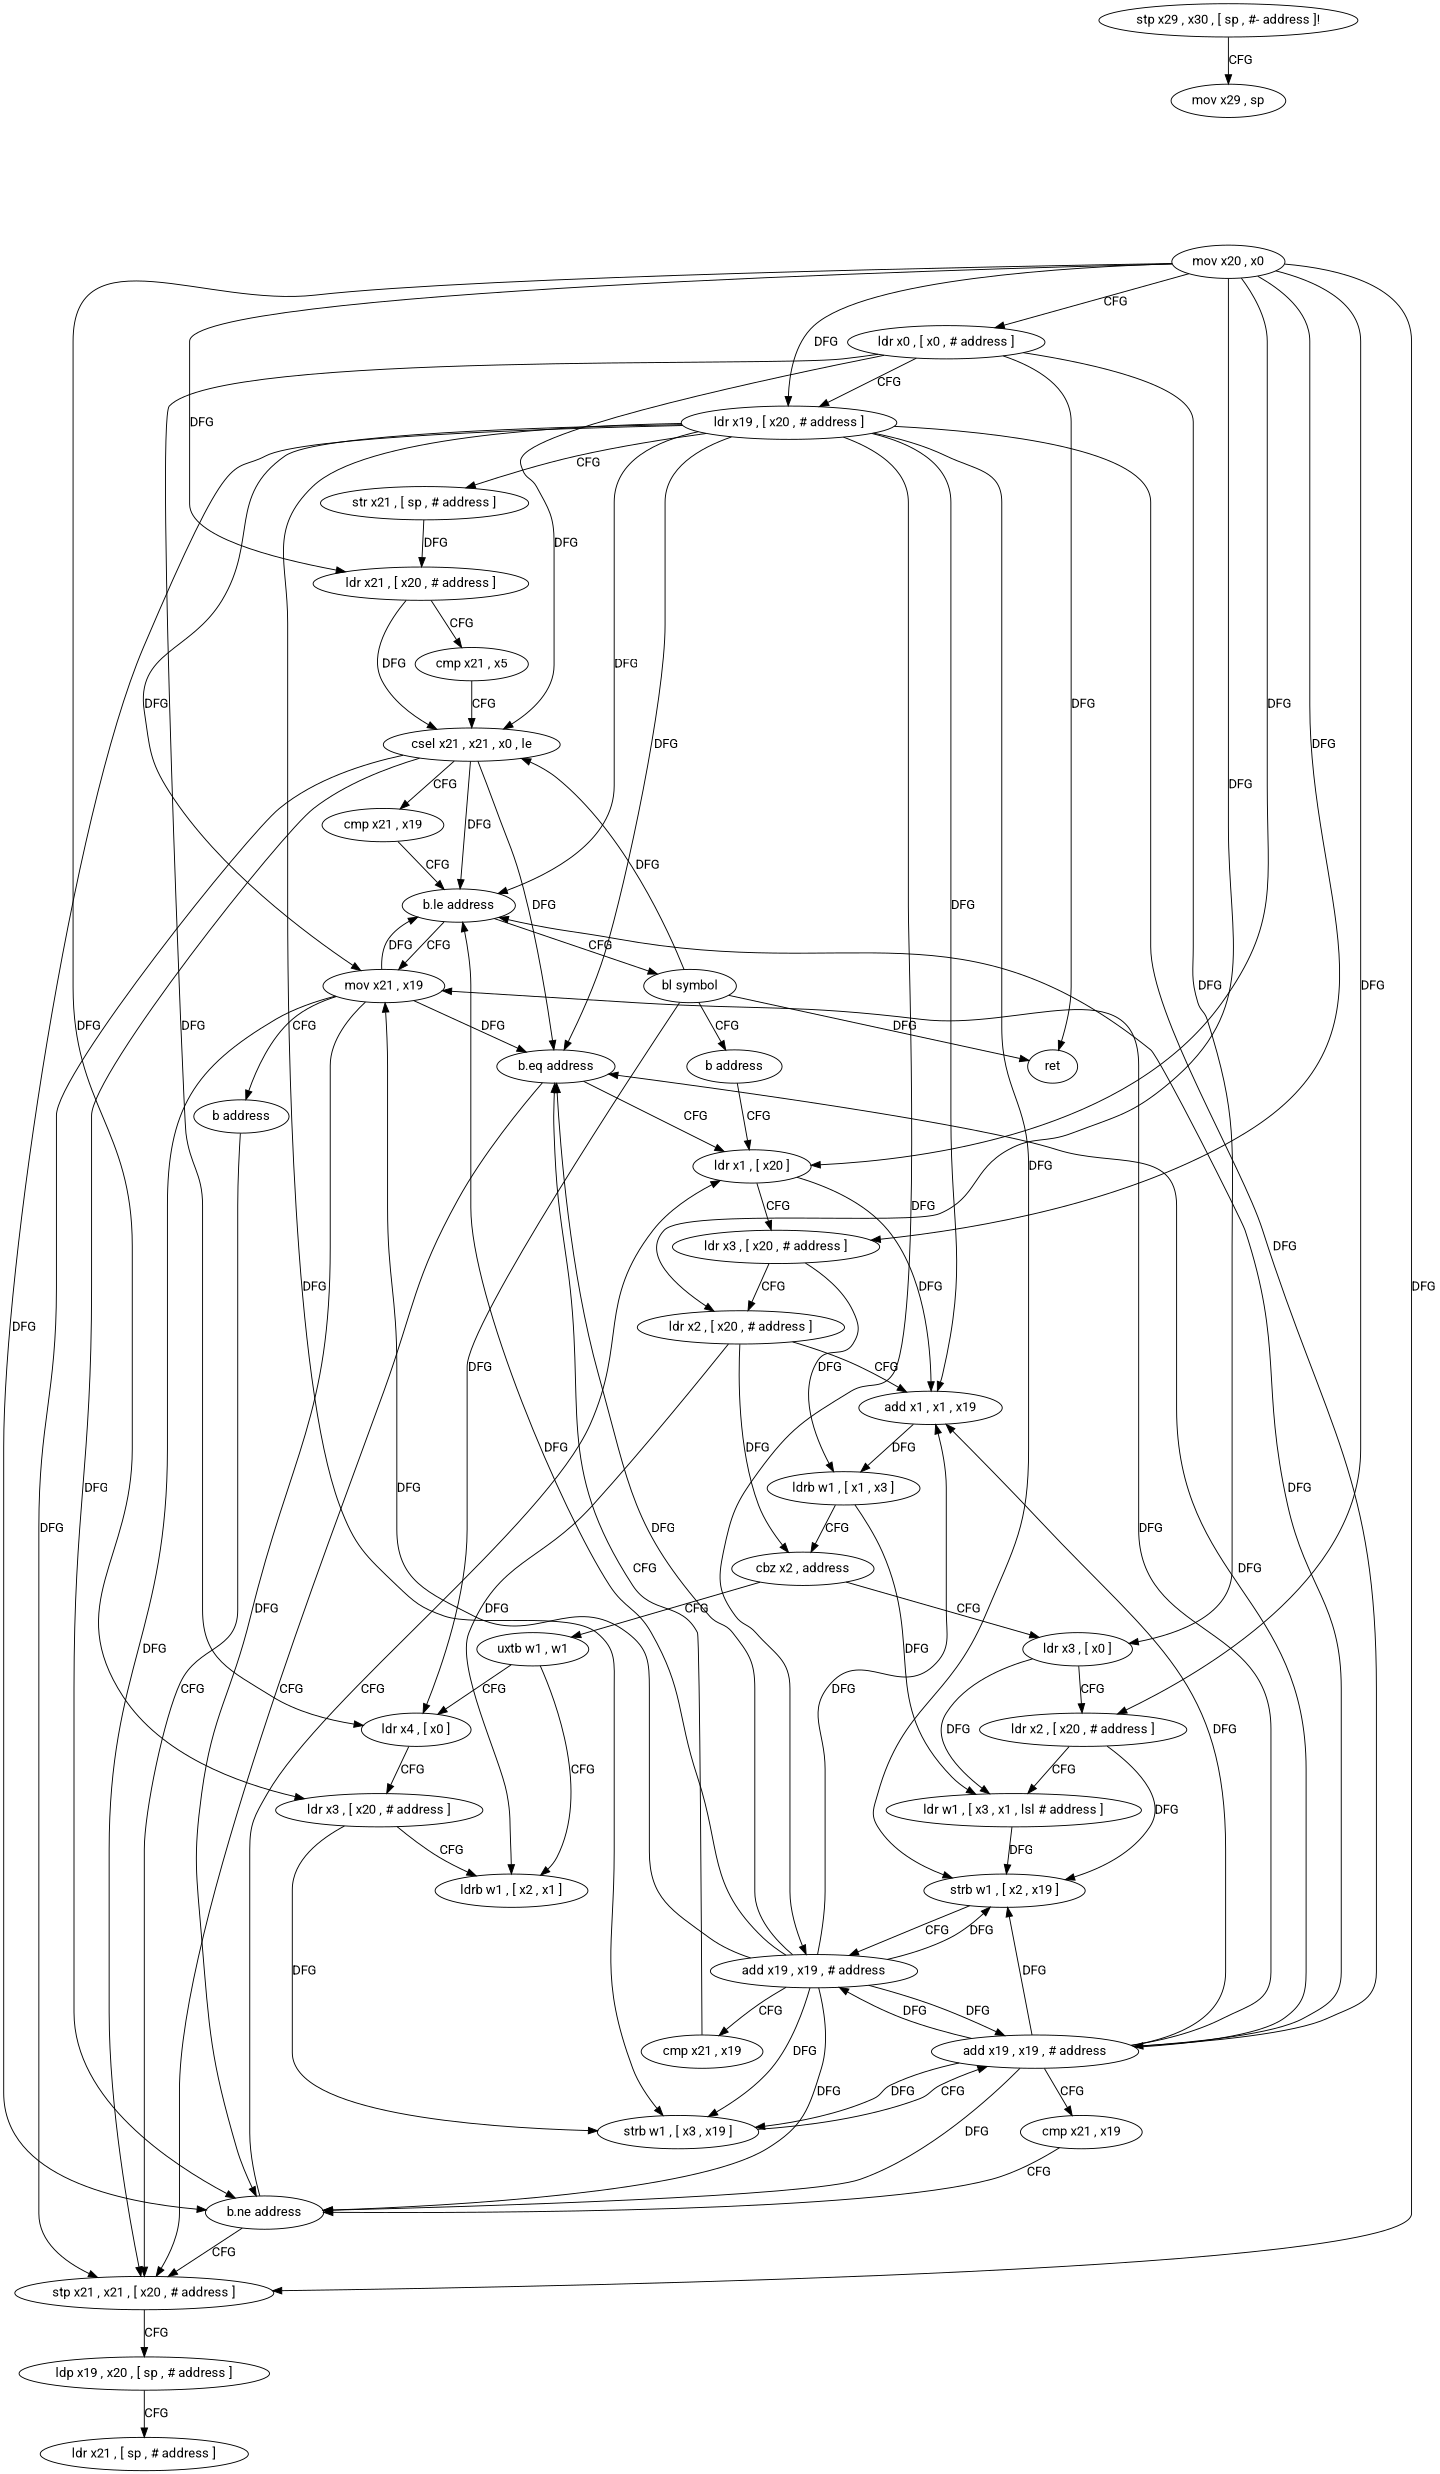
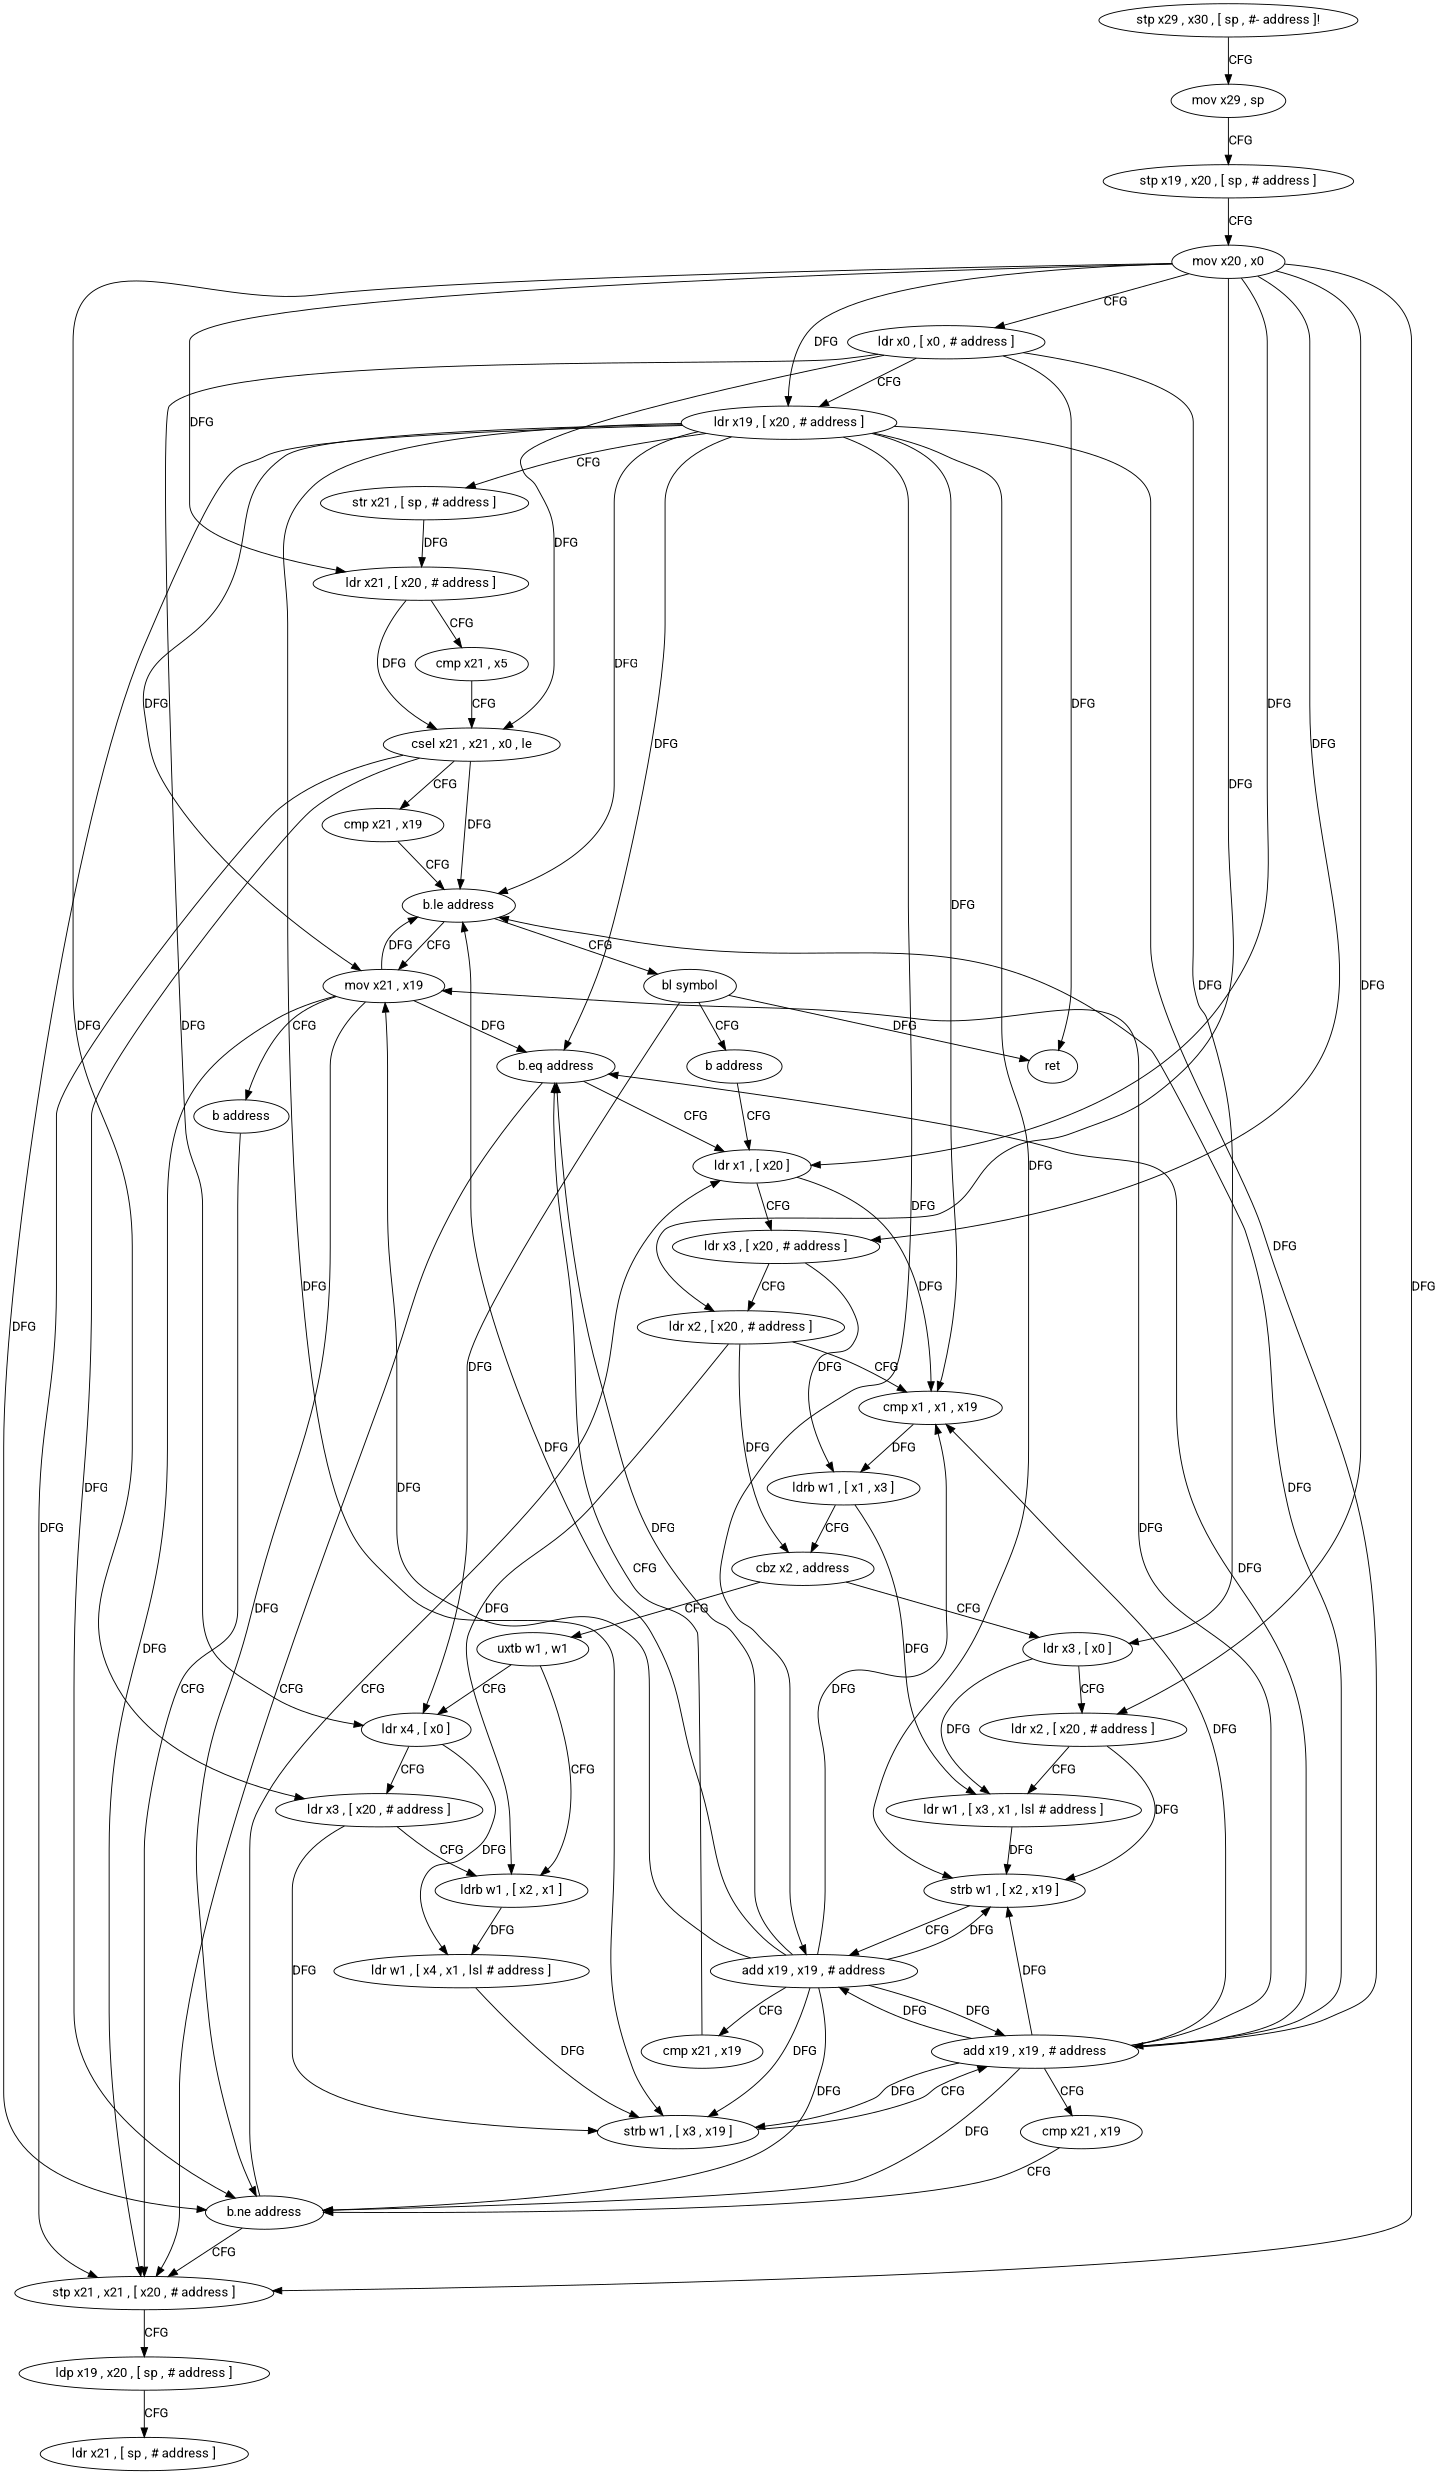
node "stp x19 , x20 , [ sp , # address ]": added
edge "bl symbol" -> "csel x21 , x21 , x0 , le": removed, label "DFG"
edge "csel x21 , x21 , x0 , le" -> "b.eq address": removed, label "DFG"
node "add x1 , x1 , x19": label "add x1 , x1 , x19" -> "cmp x1 , x1 , x19"
node "ldr w1 , [ x4 , x1 , lsl # address ]": added
